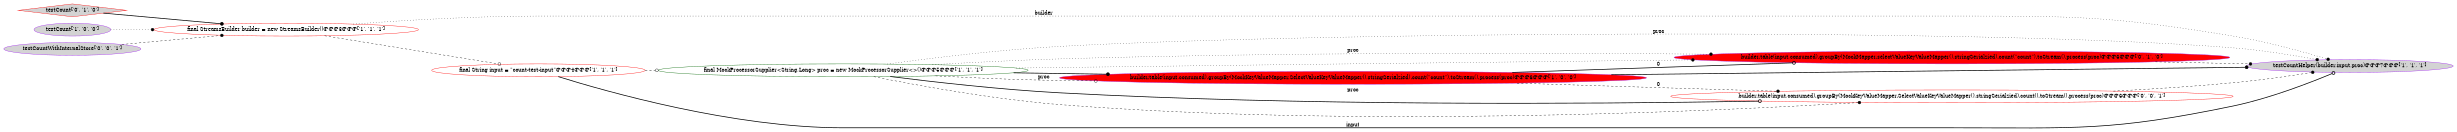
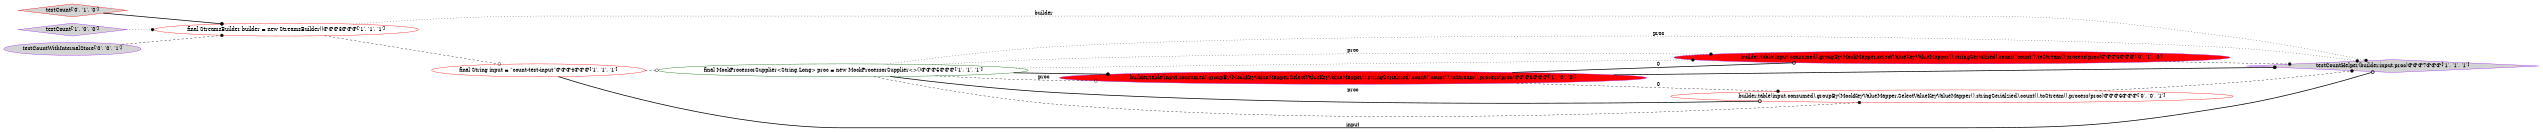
node "testCount['1', '0', '0']": shape ellipse -> diamond
node "testCountHelper(builder,input,proc)@@@7@@@['1', '1', '1']": shape ellipse -> diamond
